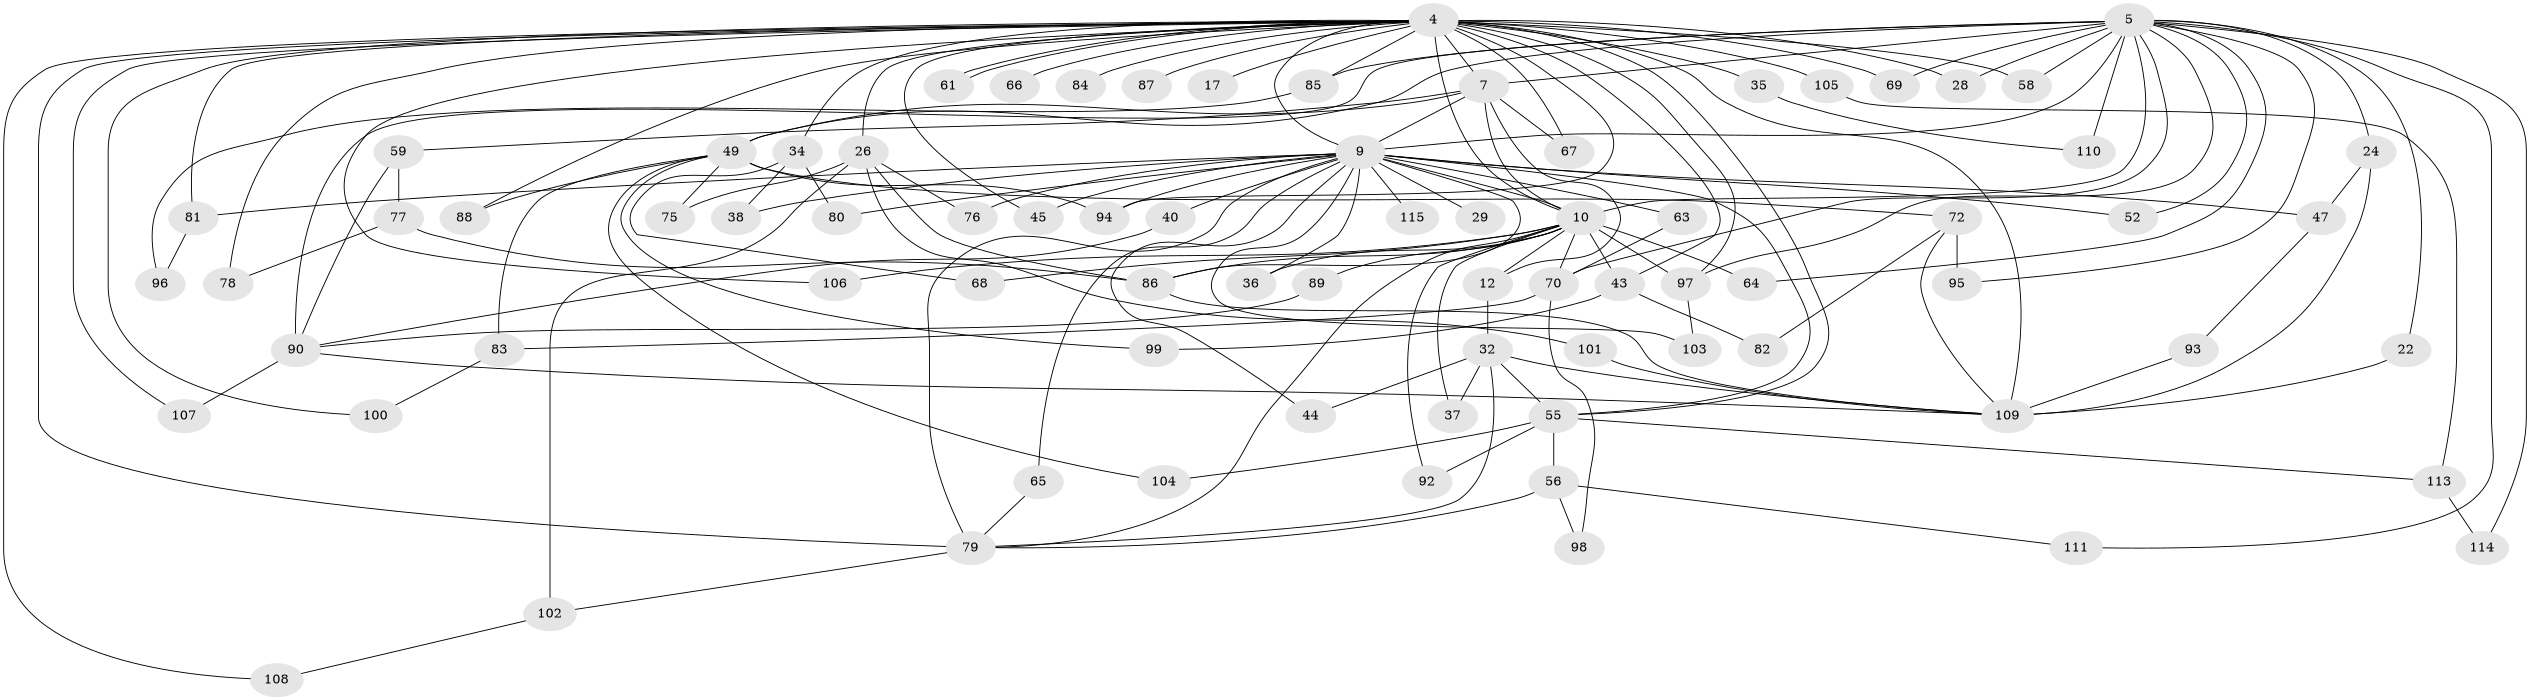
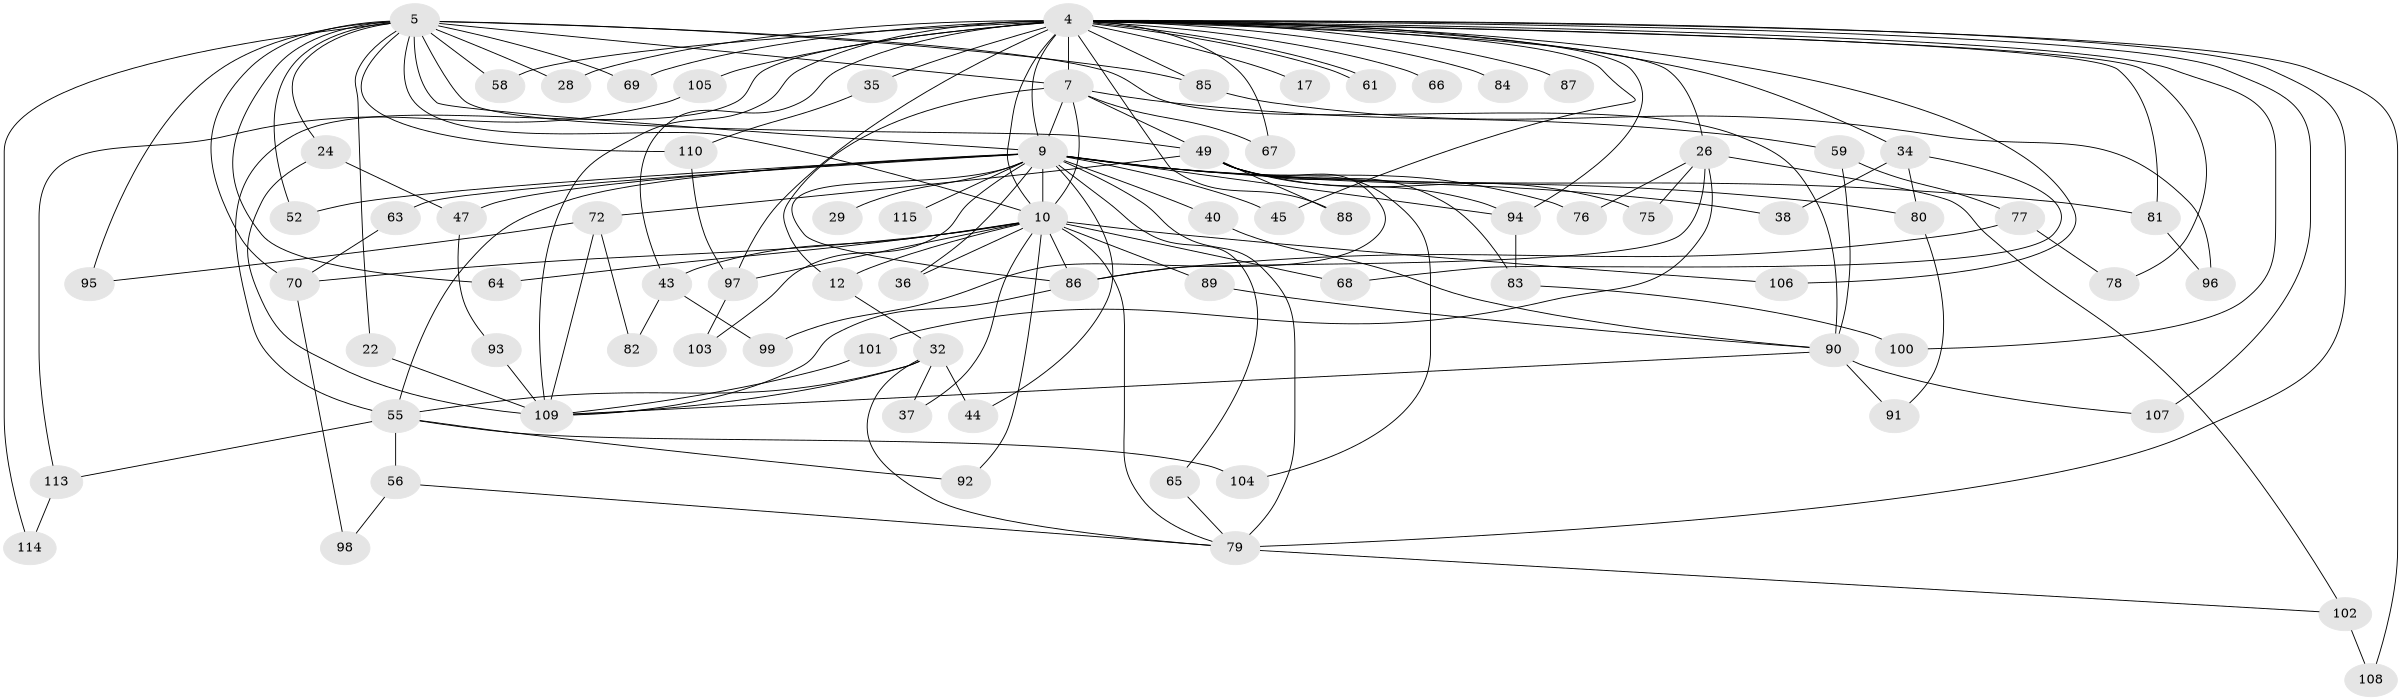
edge "5" -- "97": now "110" -- "97"
edge "70" -- "83": now "94" -- "83"
node "91": added
node "111": removed
